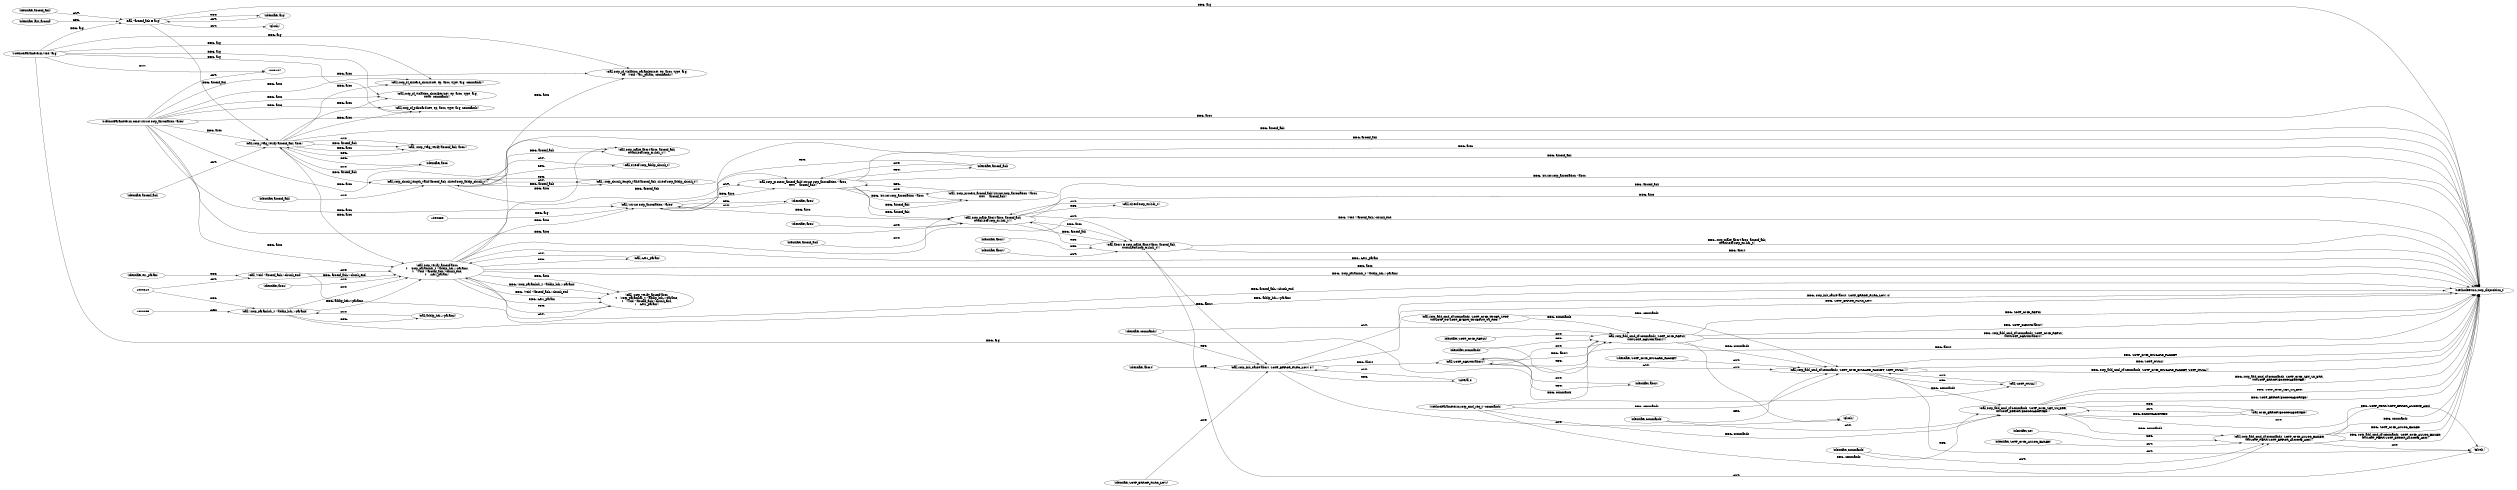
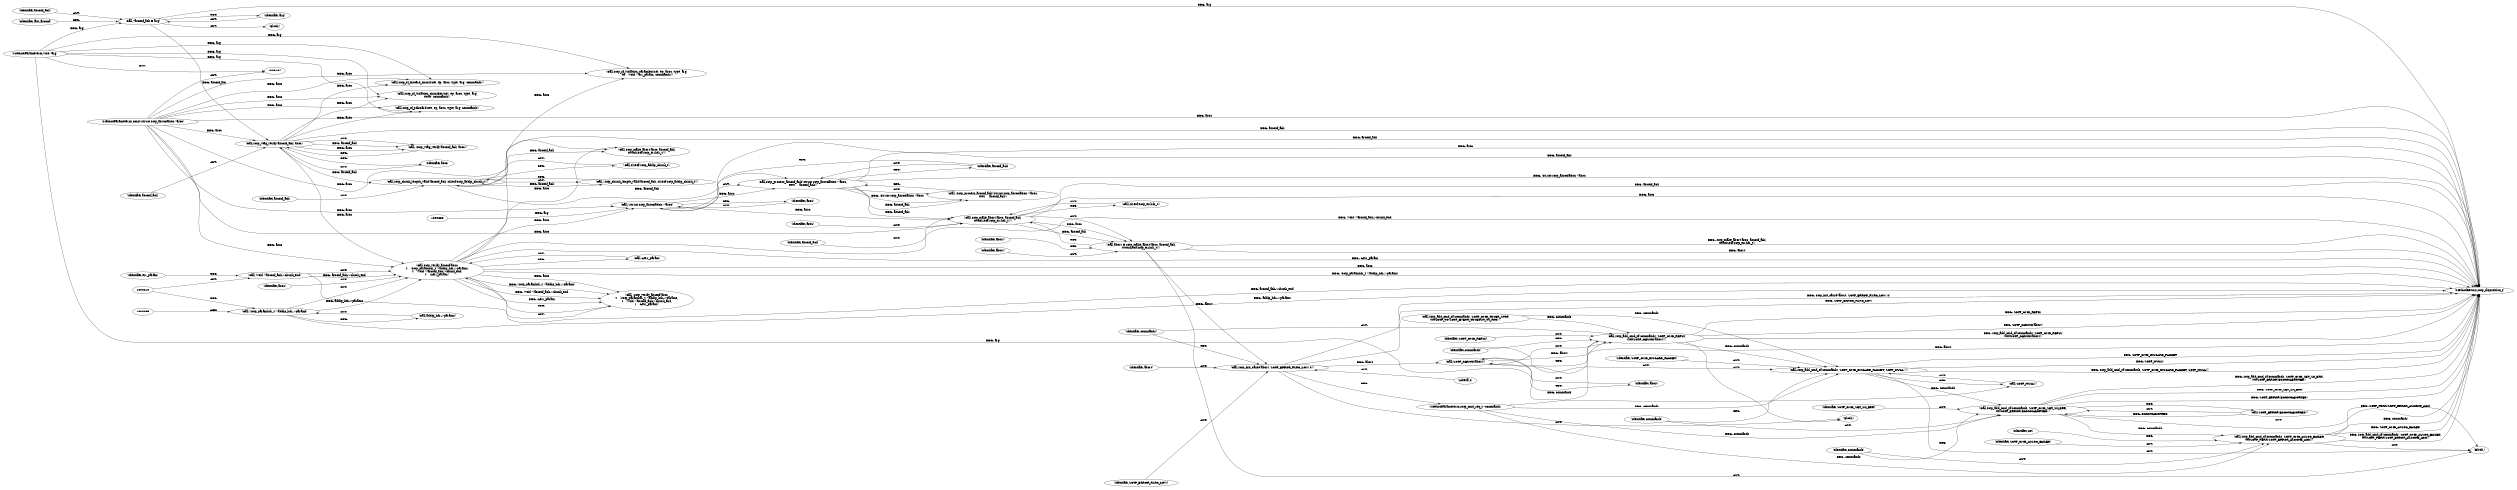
edge "(Call,sctp_init_cause(abort, SCTP_ERROR_RSRC_LOW, 0))" -> "(Literal,0)": now "(Call,sctp_init_cause(abort, SCTP_ERROR_RSRC_LOW, 0))" -> "(MethodParameterIn,sctp_cmd_seq_t *commands)"
node "(Identifier,SCTP_CMD_SET_SK_ERR)": added
node "(Call,CMD_ERROR(ECONNABORTED))": label "(Call,CMD_ERROR(ECONNABORTED))" -> "(Call,SCTP_ERROR(ECONNABORTED))"
